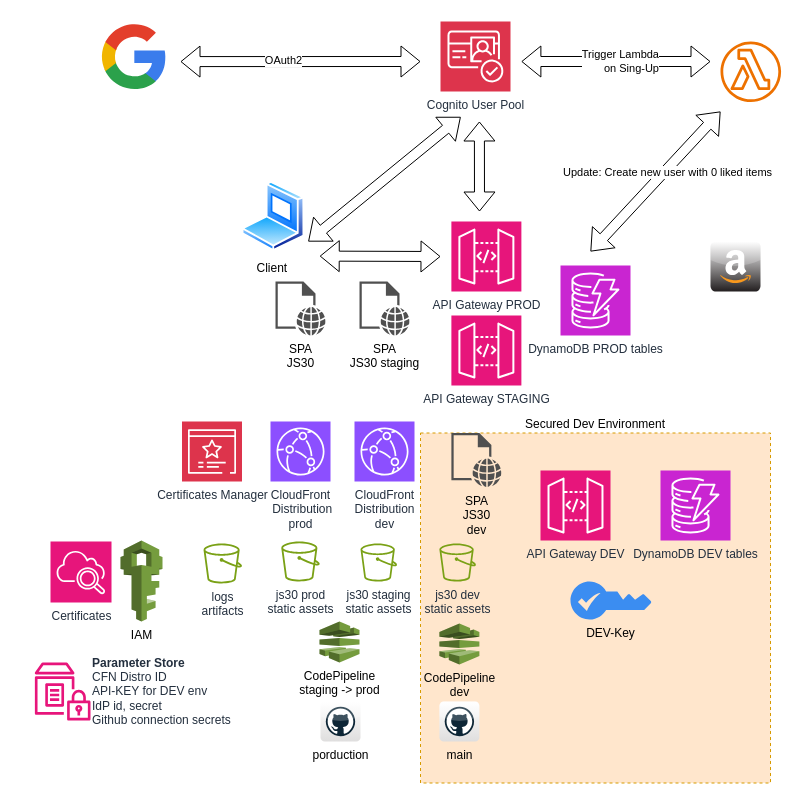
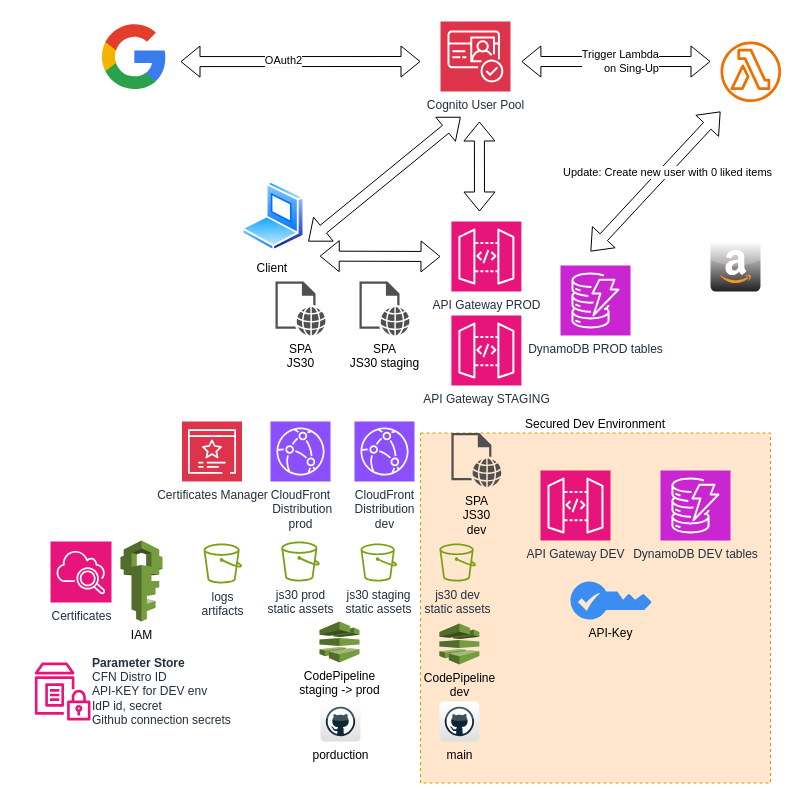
node "DEV-Key": label "DEV-Key" -> "API-Key"
